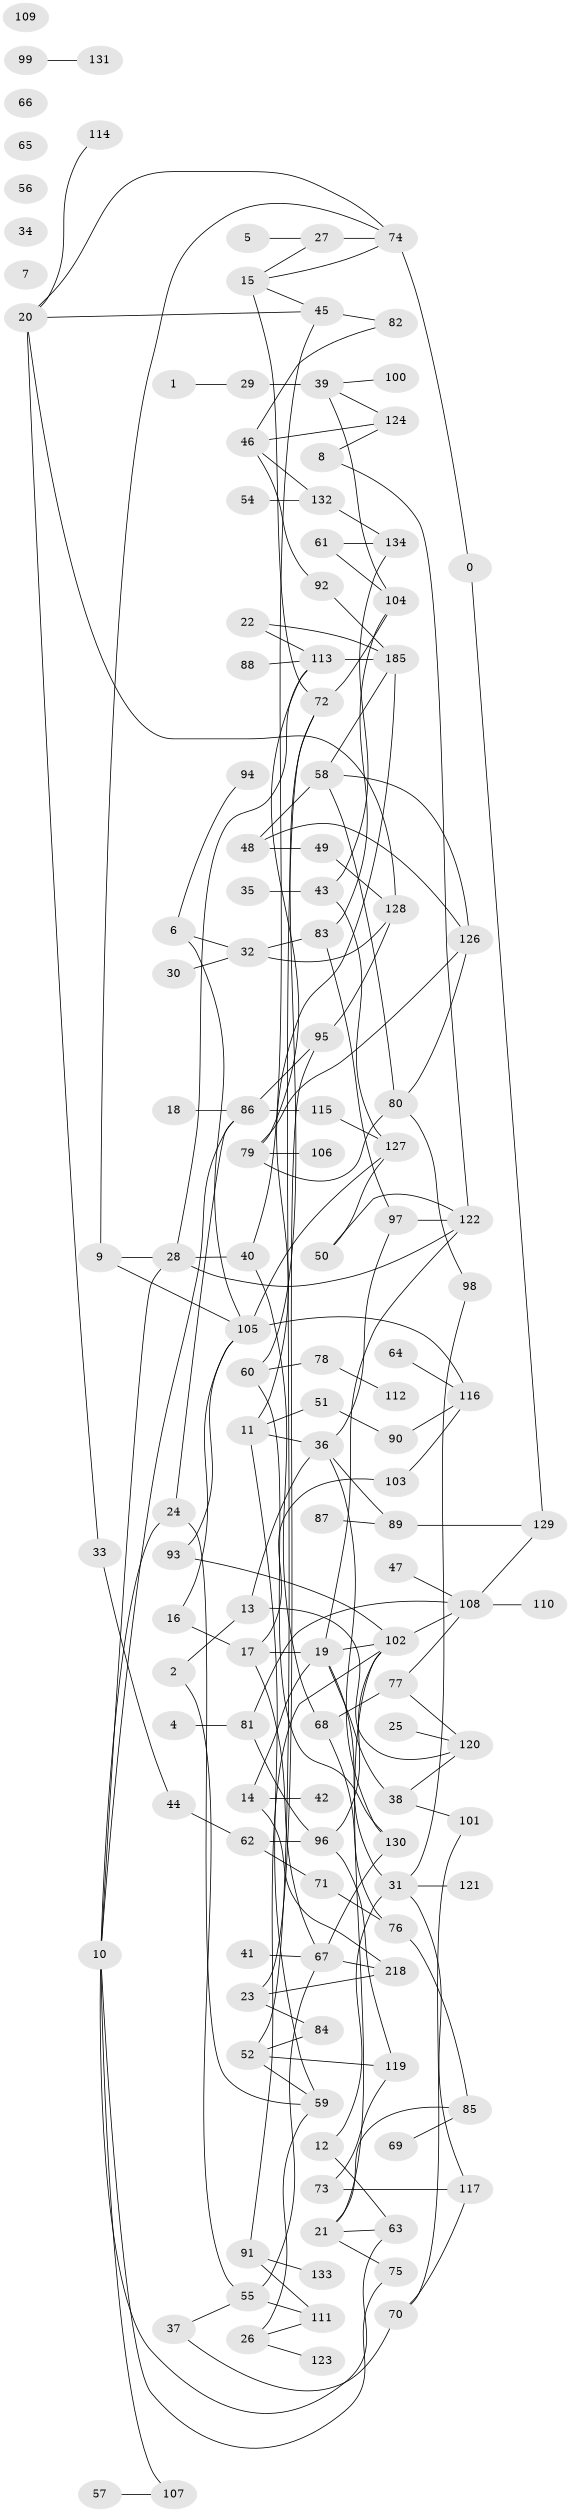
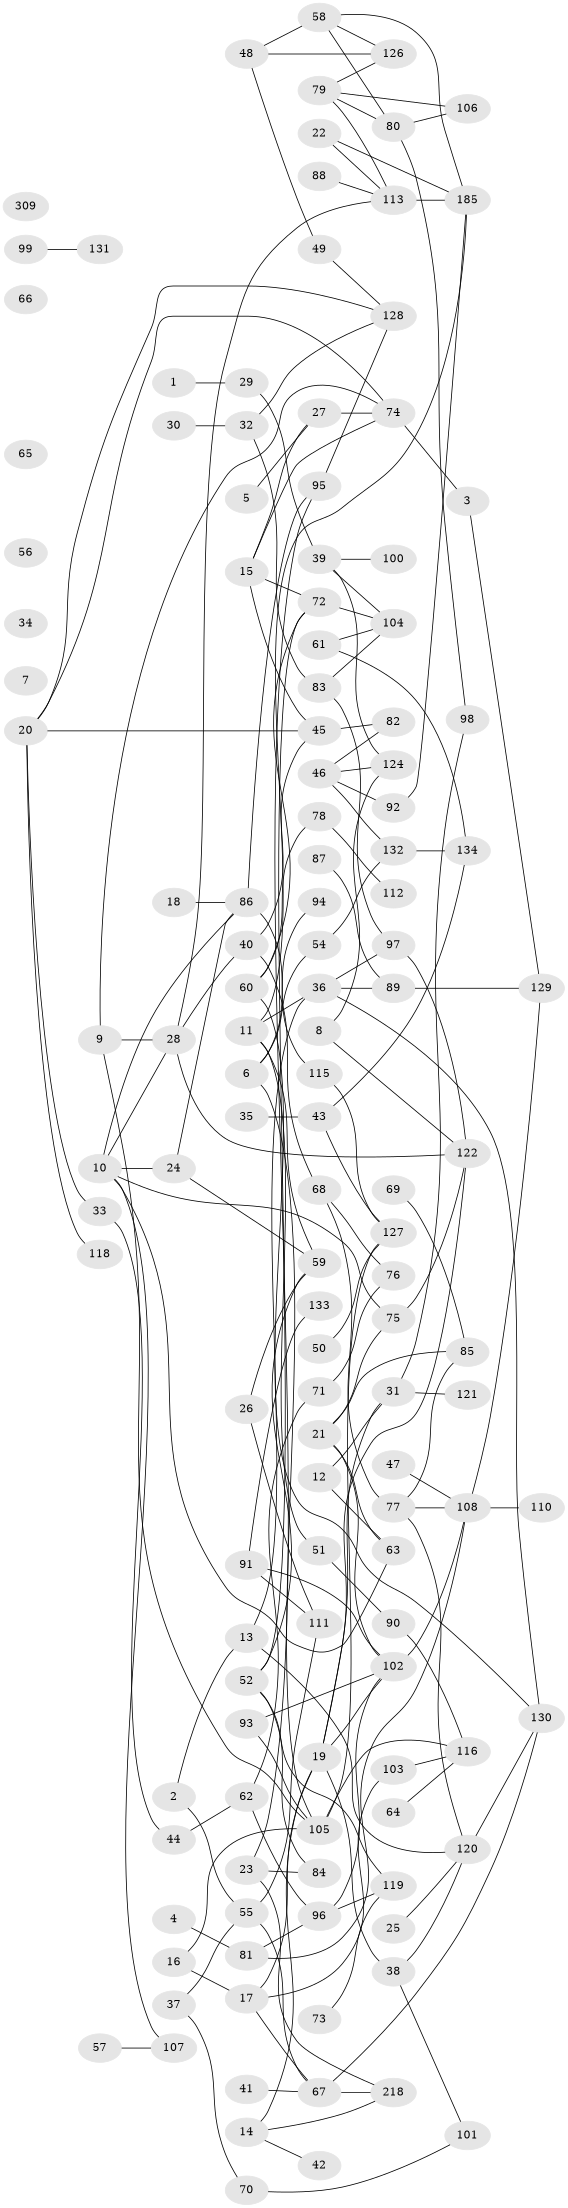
node "109": label "109" -> "309"
node "114": label "114" -> "118"
node "0": label "0" -> "3"
edge "6" -- "32": now "6" -- "54"
edge "126" -- "80": now "106" -- "80"
edge "122" -- "50": now "122" -- "75"
edge "130" -- "120": added
edge "76" -- "85": now "77" -- "85"
node "117": removed
node "123": removed
